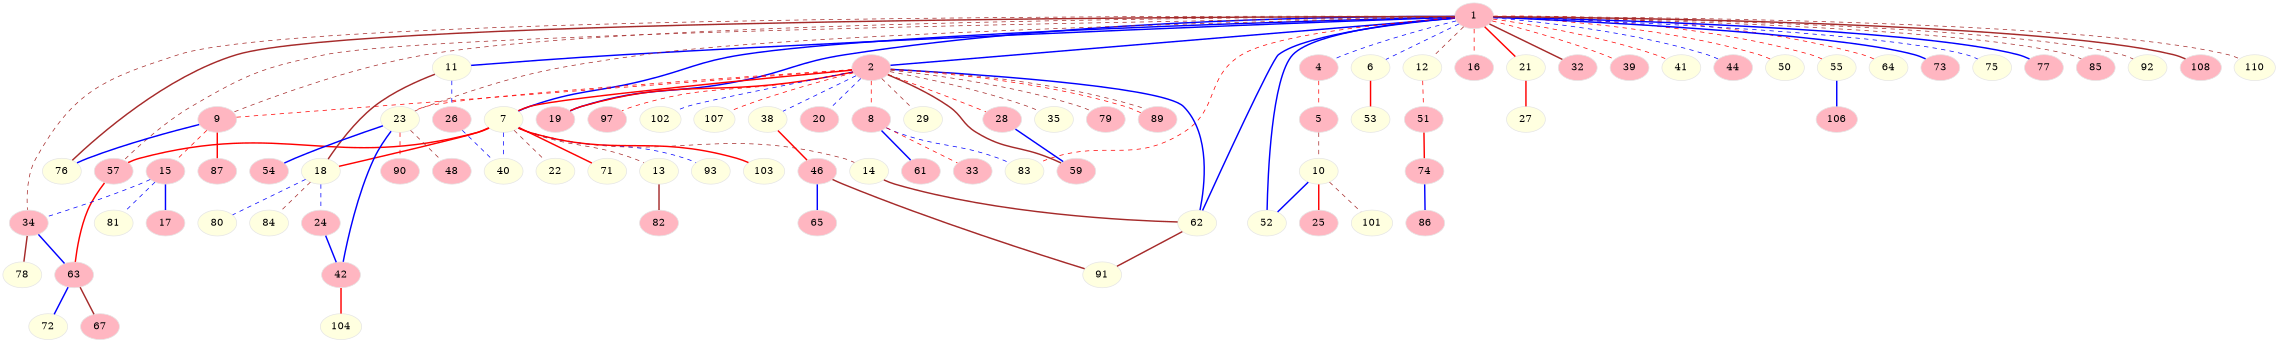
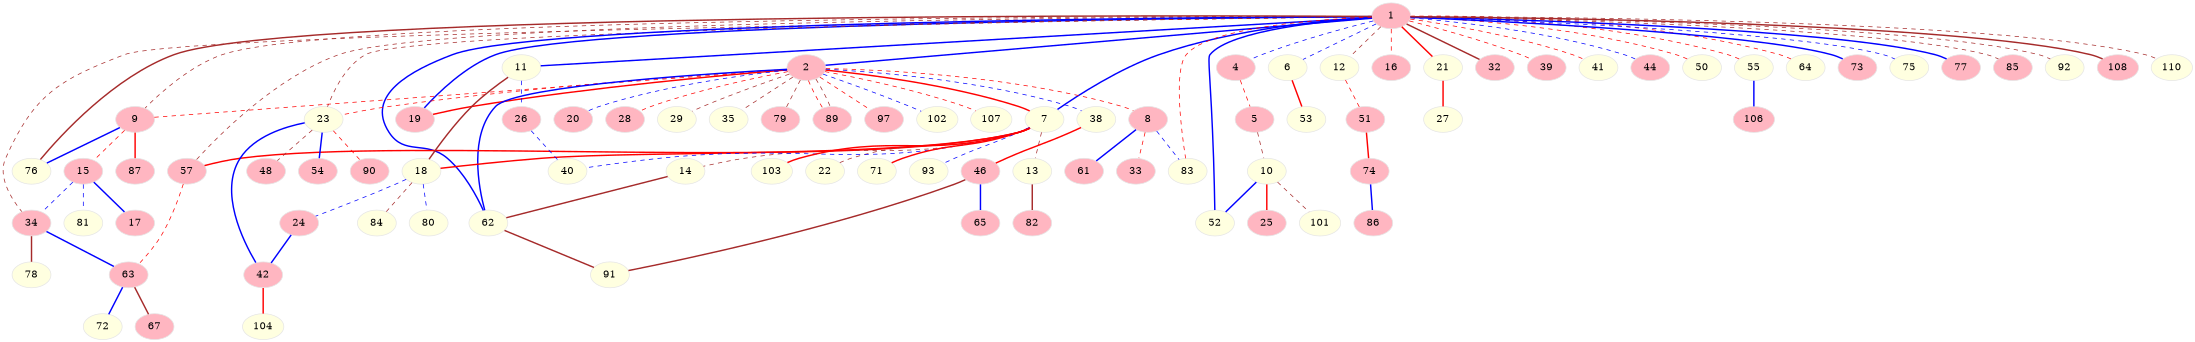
node "59": removed
edge "57" -- "63": style bold -> dashed
